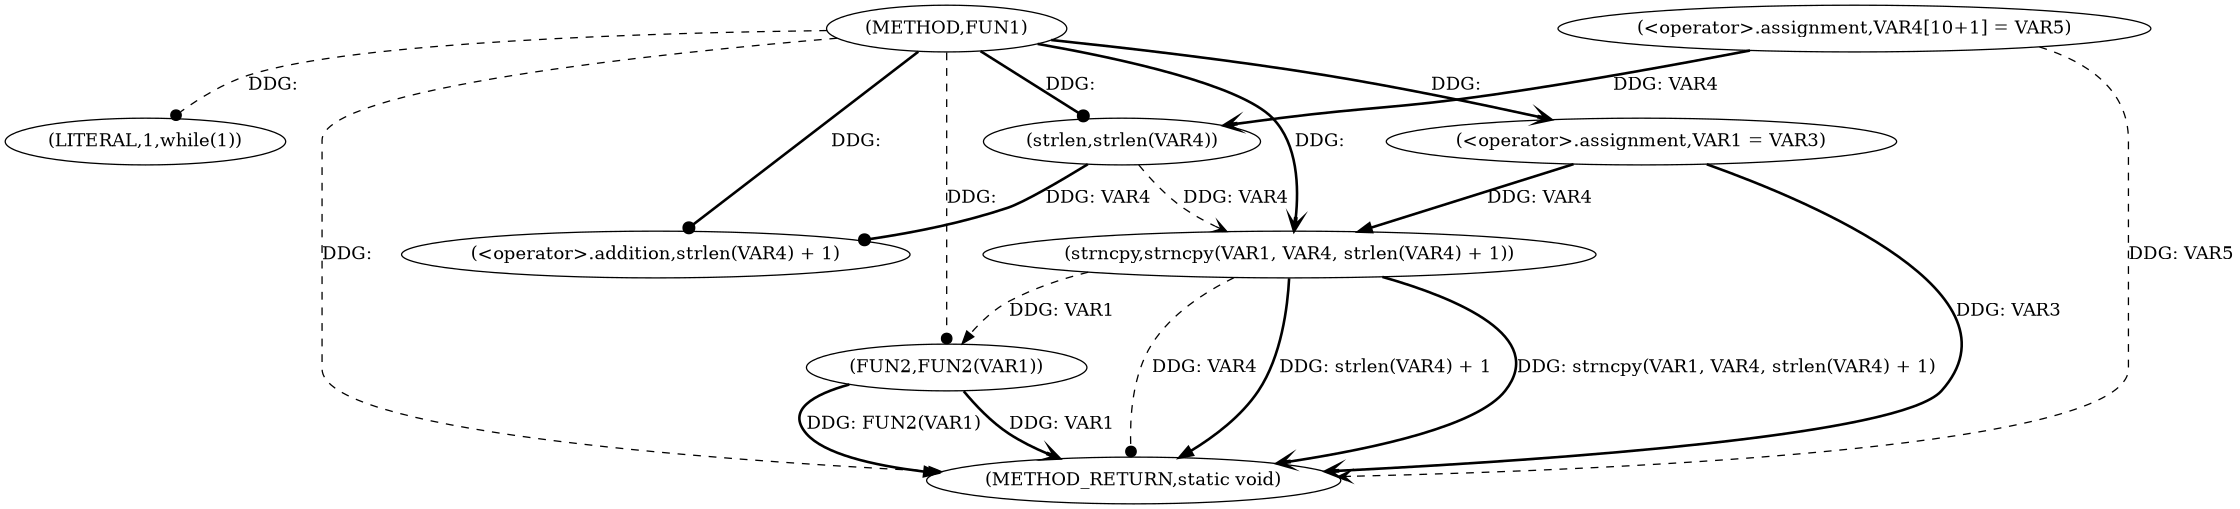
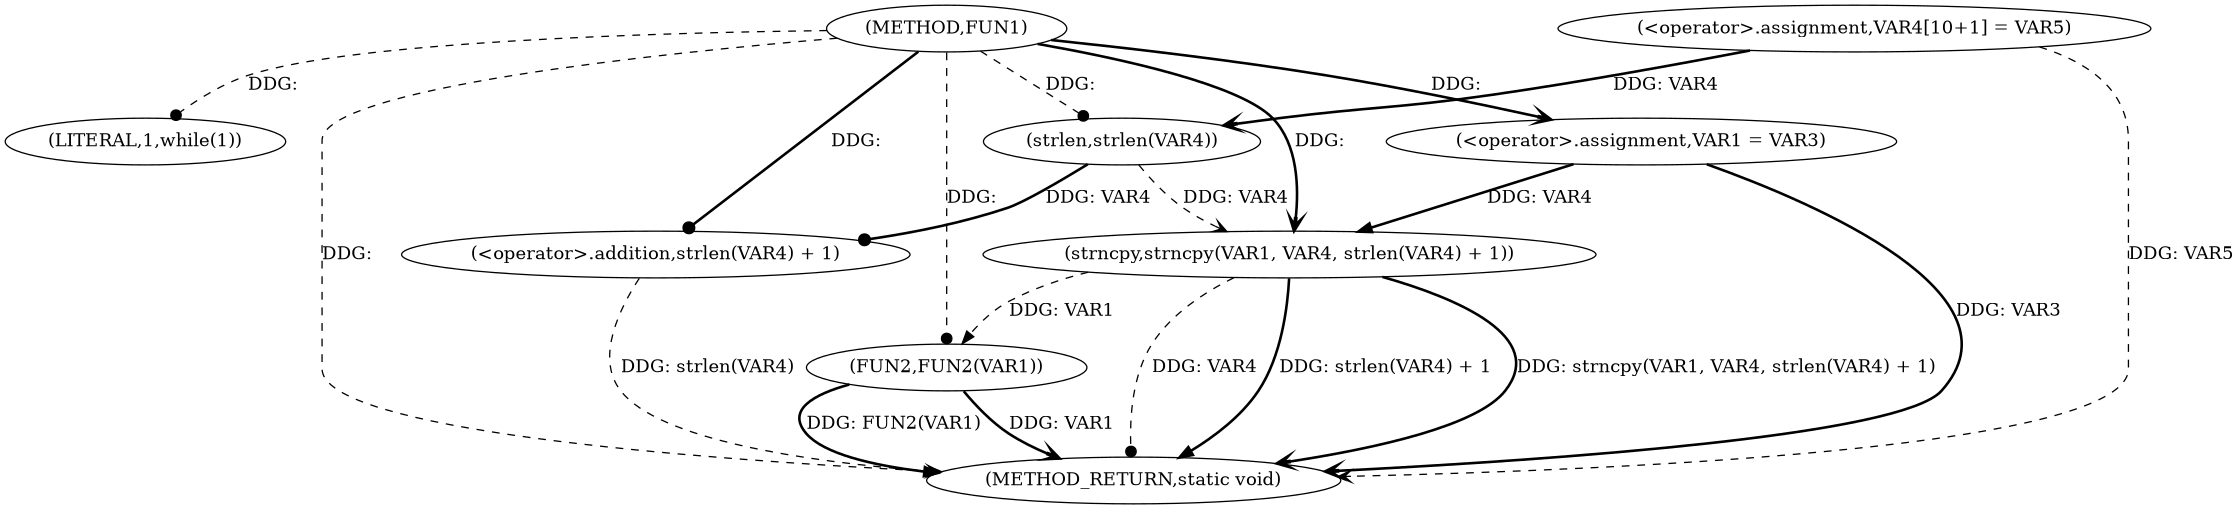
edge "(METHOD,FUN1)" -> "(strlen,strlen(VAR4))": style bold -> dashed
edge "(<operator>.addition,strlen(VAR4) + 1)" -> "(METHOD_RETURN,static void)": added, label "DDG: strlen(VAR4)"
